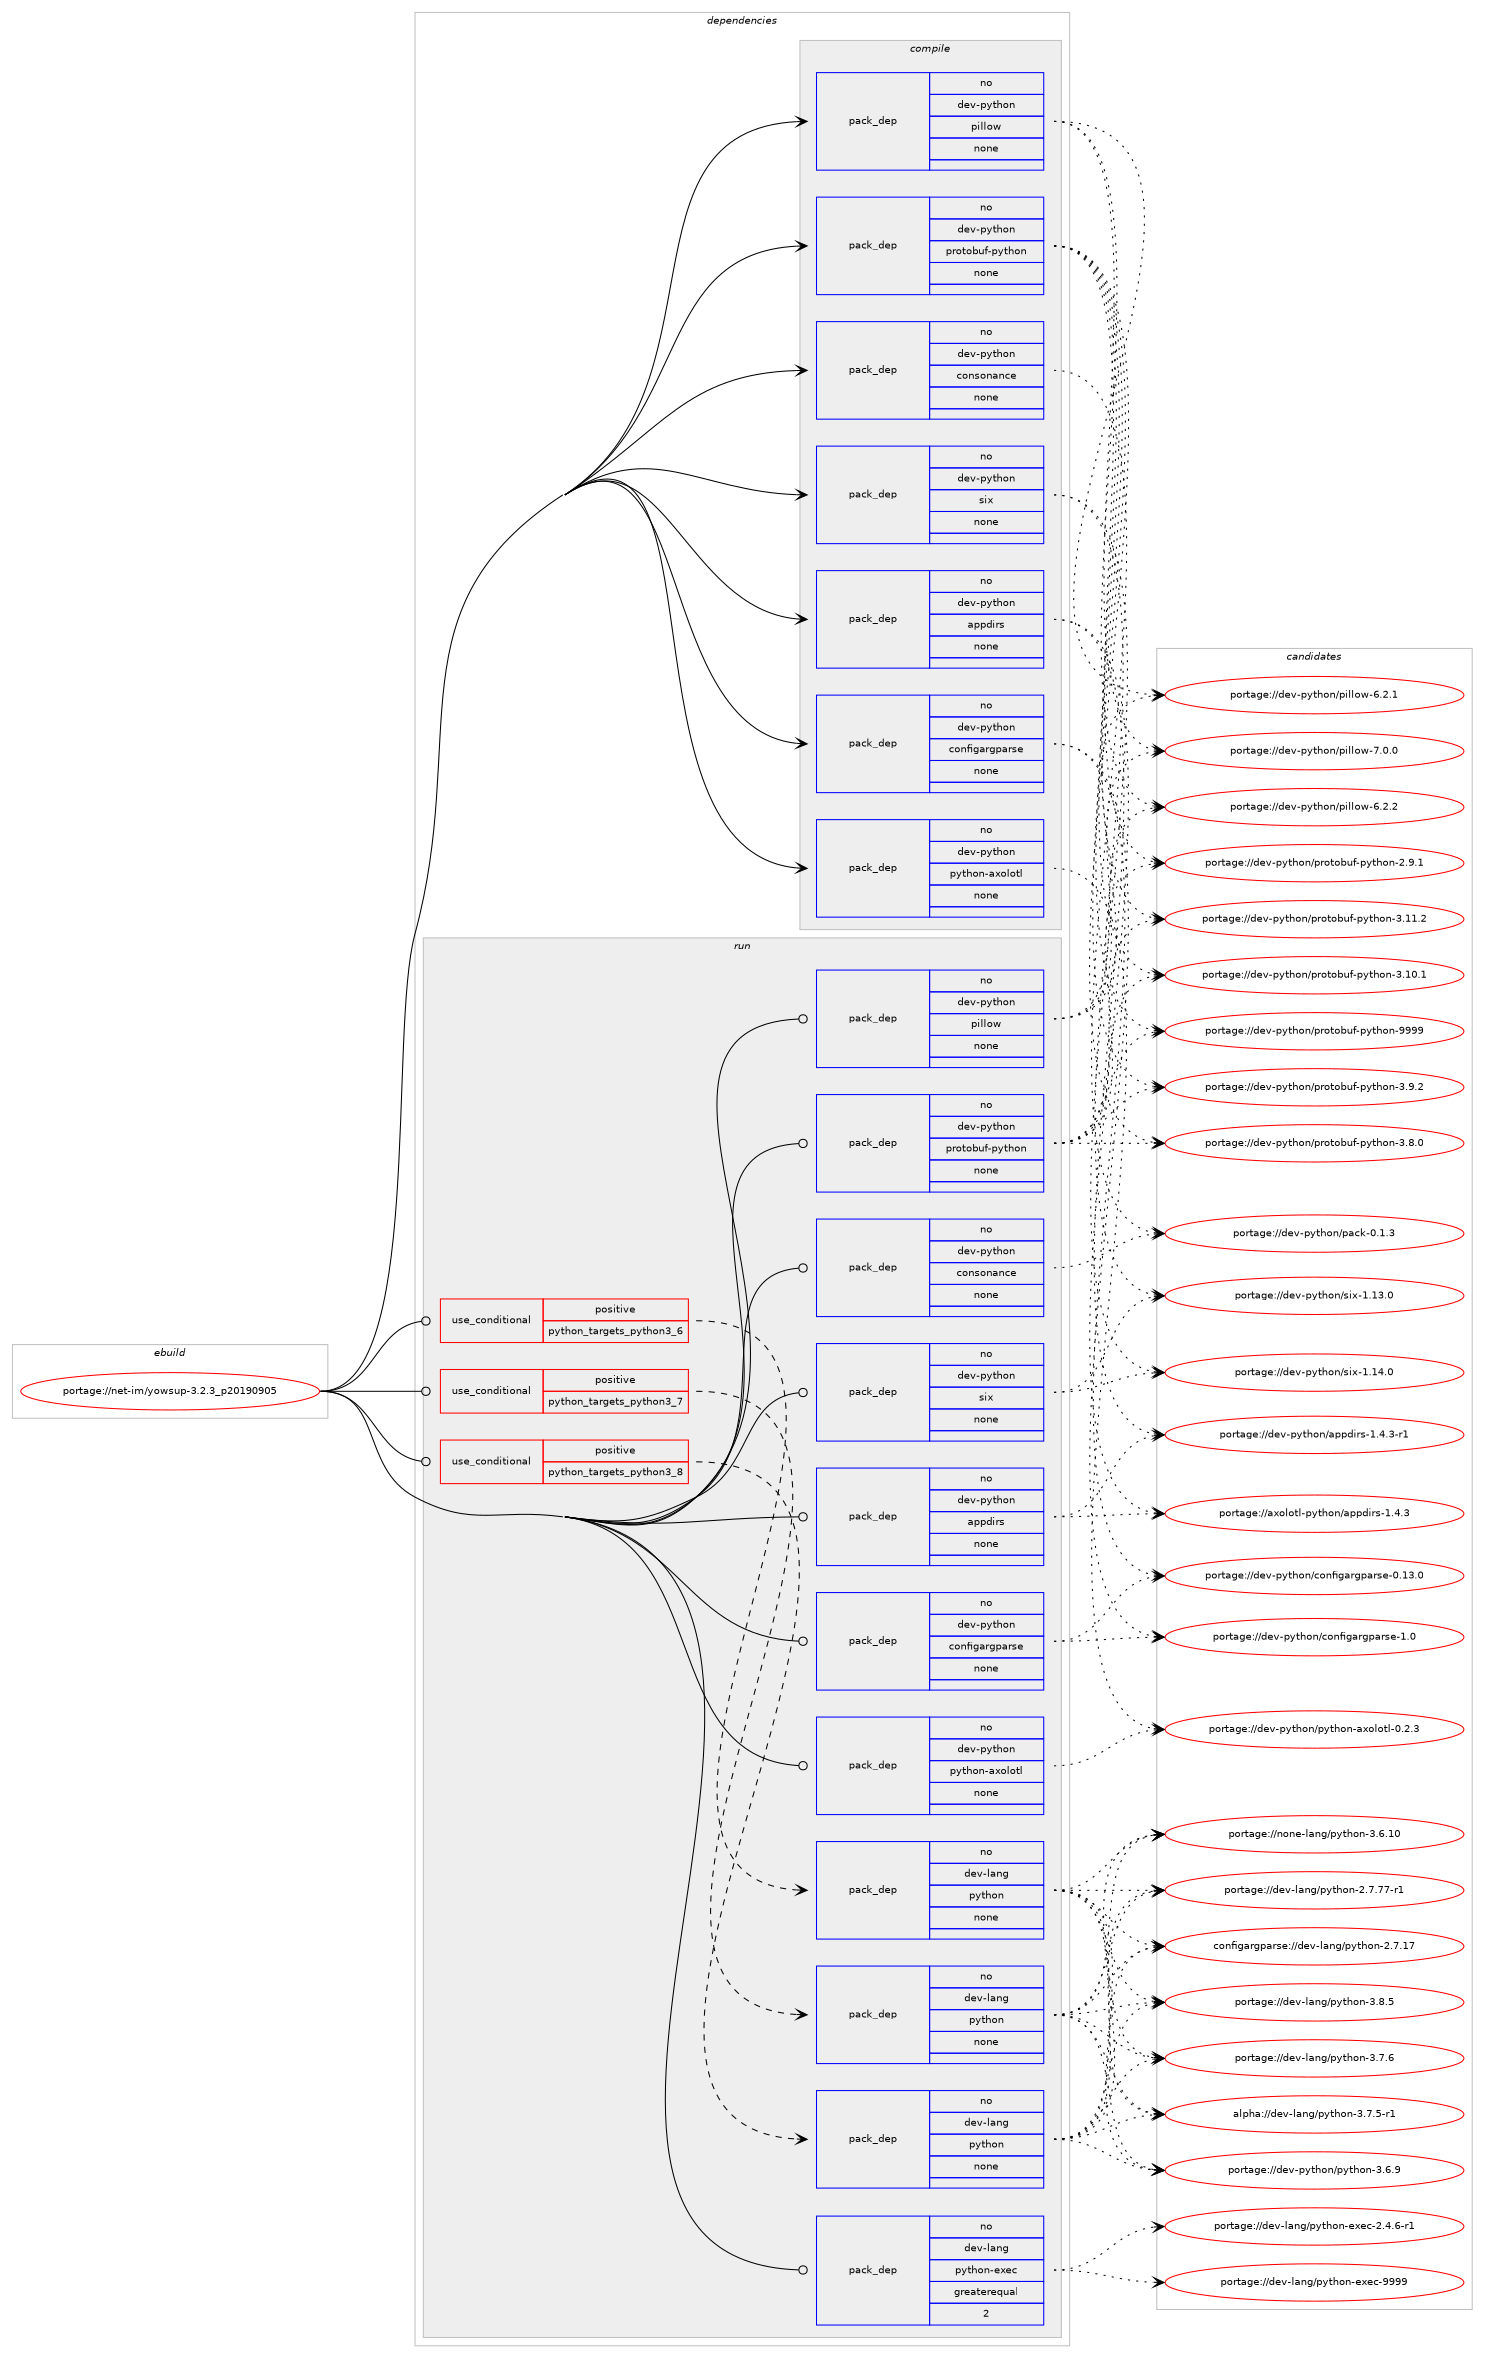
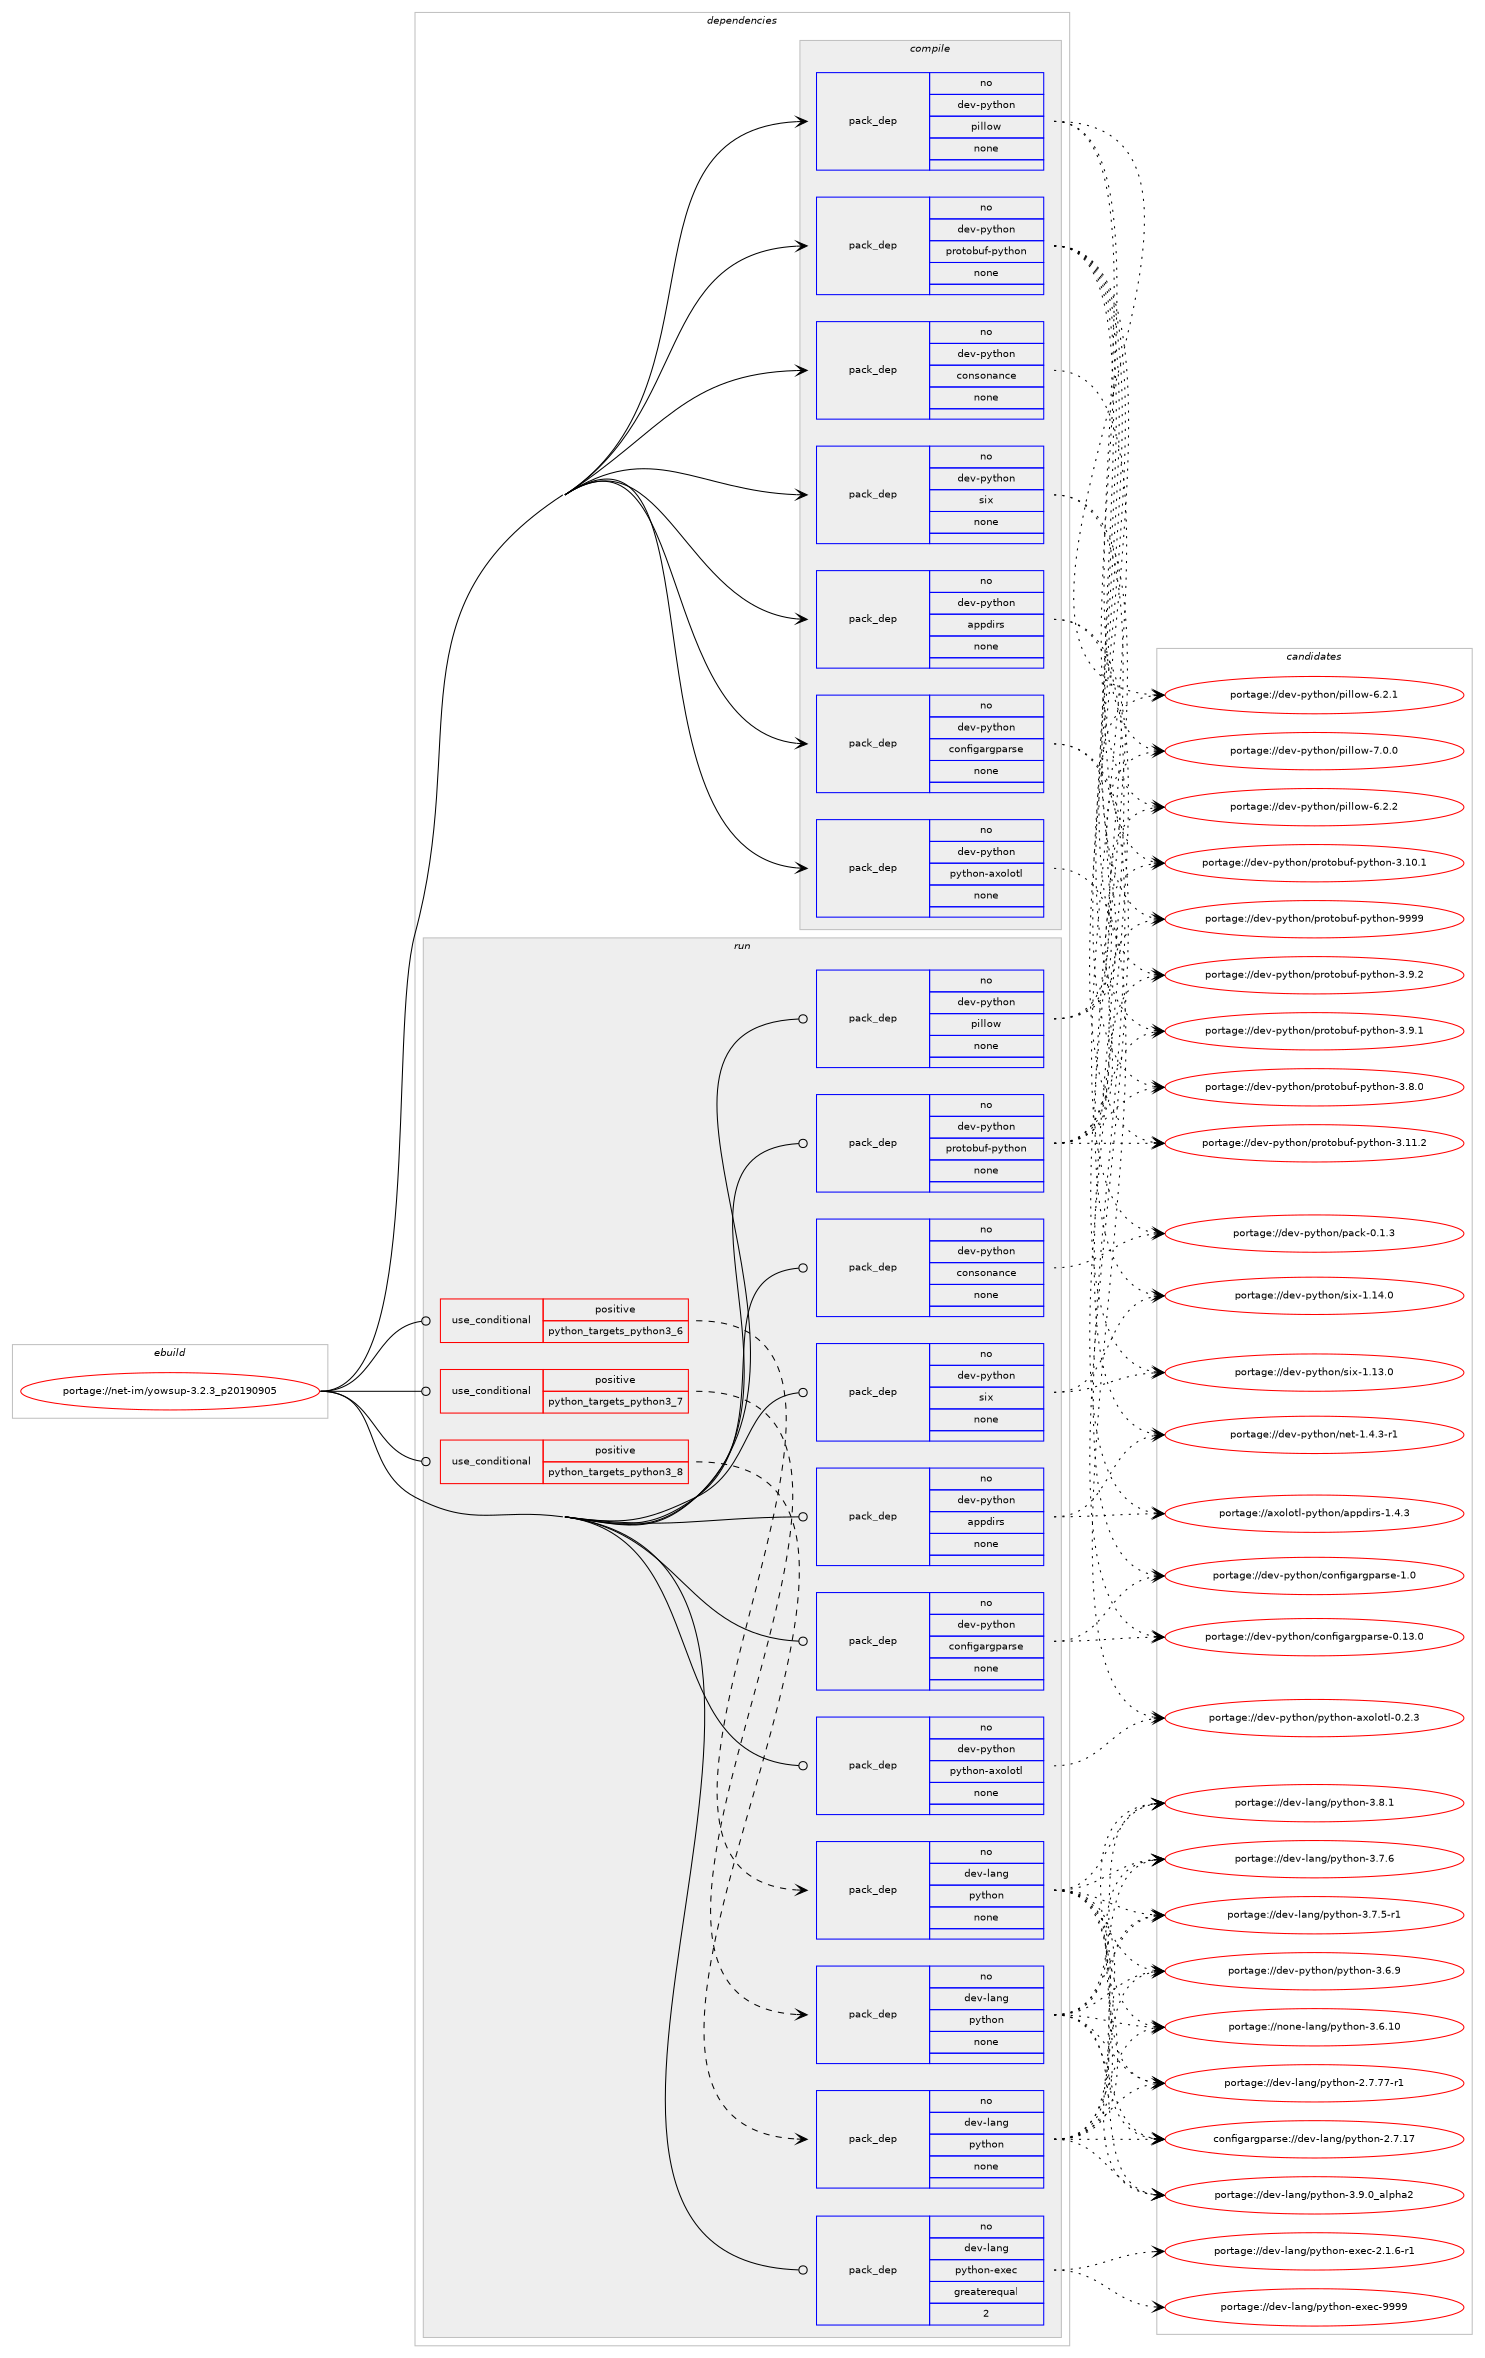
node "portage://dev-python/protobuf-python-2.9.1": label "portage://dev-python/protobuf-python-2.9.1" -> "portage://dev-python/protobuf-python-3.9.1"
node "portage://dev-python/appdirs-1.4.3-r1": label "portage://dev-python/appdirs-1.4.3-r1" -> "portage://dev-python/net-1.4.3-r1"
node "portage://dev-lang/python-3.8.5": label "portage://dev-lang/python-3.8.5" -> "portage://dev-lang/python-3.8.1"
node "alpha://dev-lang/python-3.7.5-r1": label "alpha://dev-lang/python-3.7.5-r1" -> "portage://dev-lang/python-3.7.5-r1"
node "portage://dev-lang/python-3.9.0_alpha2": added
node "portage://dev-lang/python-exec-2.4.6-r1": label "portage://dev-lang/python-exec-2.4.6-r1" -> "portage://dev-lang/python-exec-2.1.6-r1"
